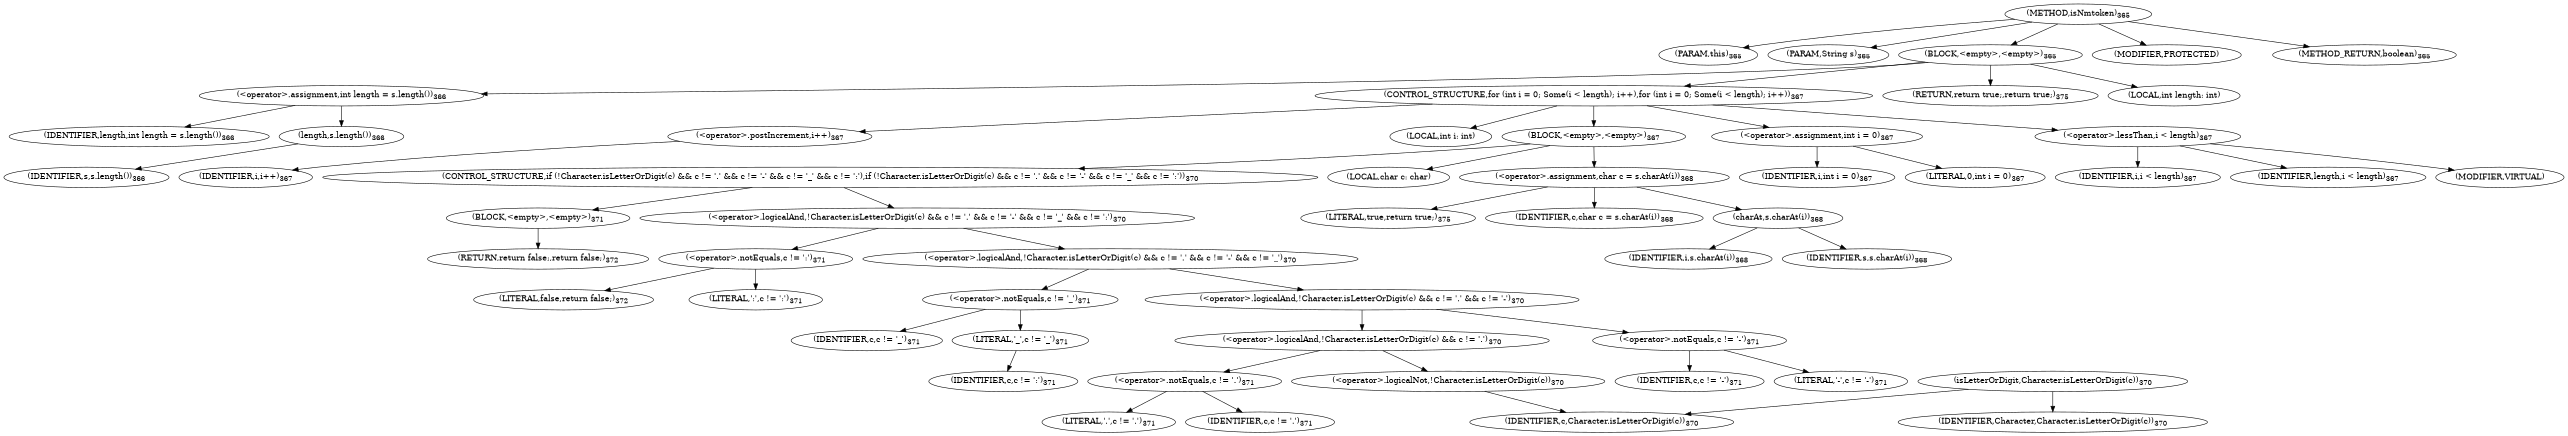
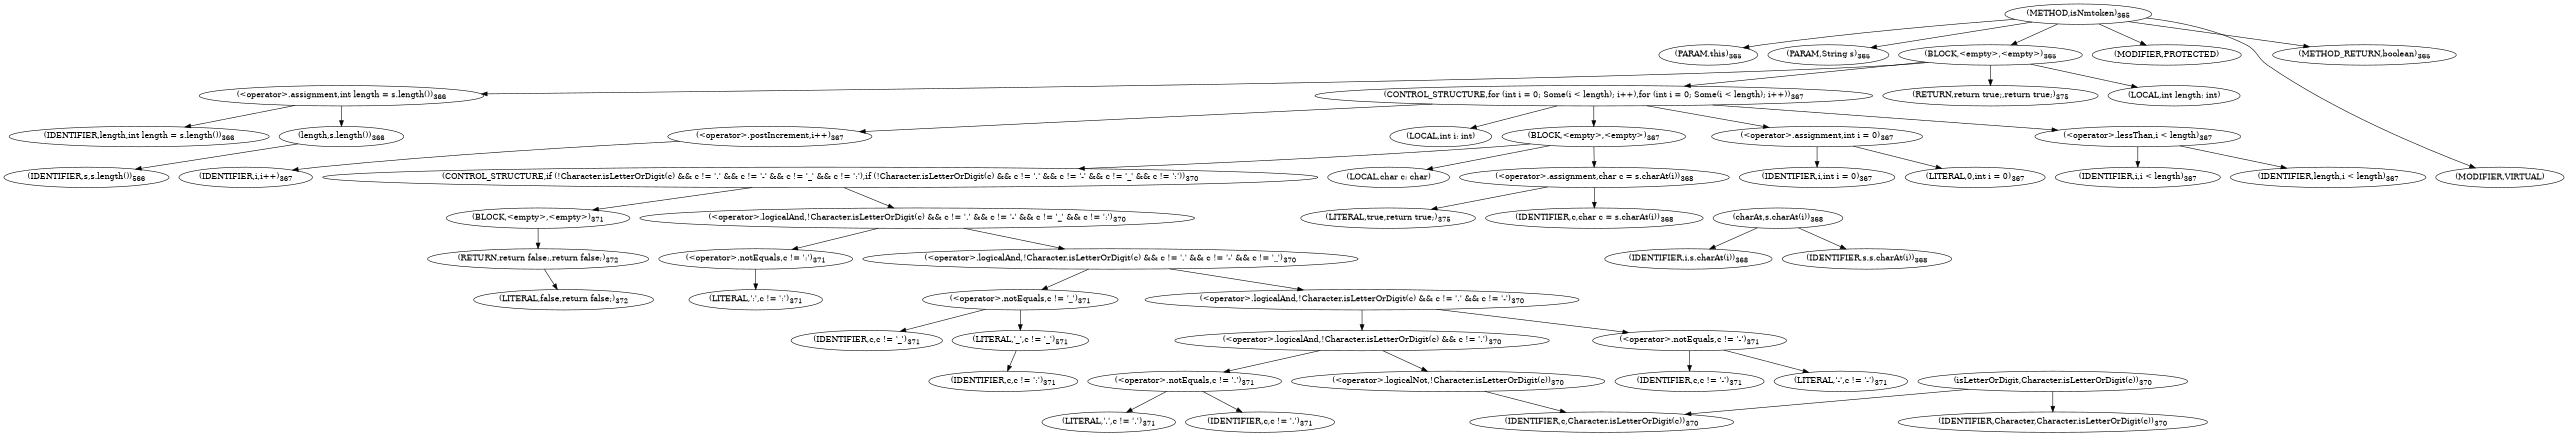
edge "(<operator>.lessThan,i < length)" -> "(MODIFIER,VIRTUAL)": now "(METHOD,isNmtoken)" -> "(MODIFIER,VIRTUAL)"
node "(IDENTIFIER,s,s.length())": text "366" -> "566"
edge "(<operator>.assignment,char c = s.charAt(i))" -> "(charAt,s.charAt(i))": removed
edge "(<operator>.notEquals,c != ':')" -> "(LITERAL,false,return false;)": now "(RETURN,return false;,return false;)" -> "(LITERAL,false,return false;)"
node "(LITERAL,'_',c != '_')": text "371" -> "571"
